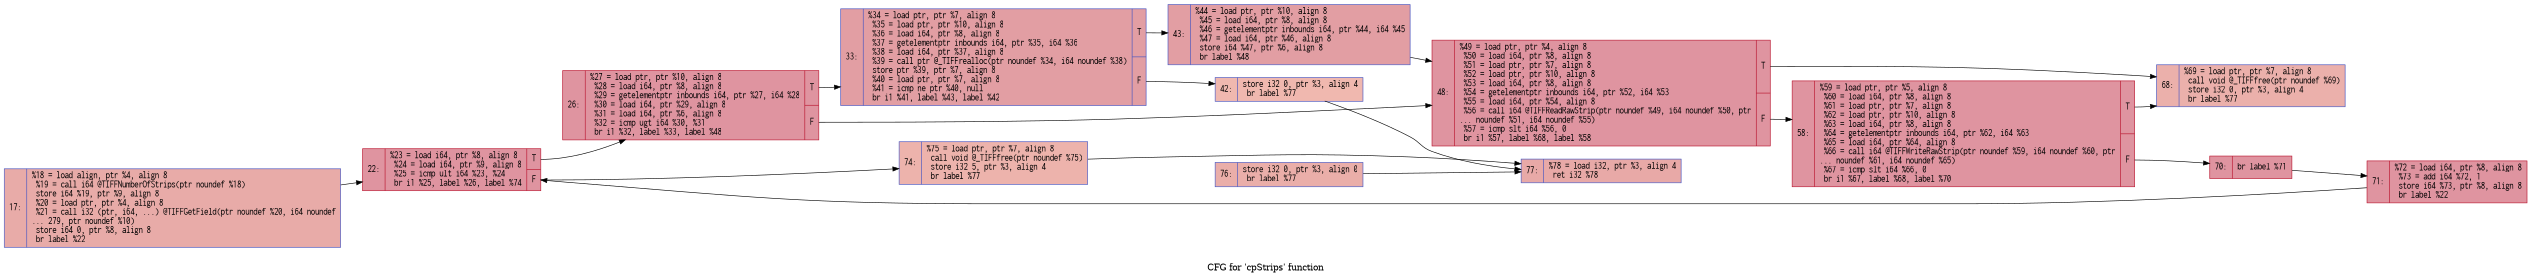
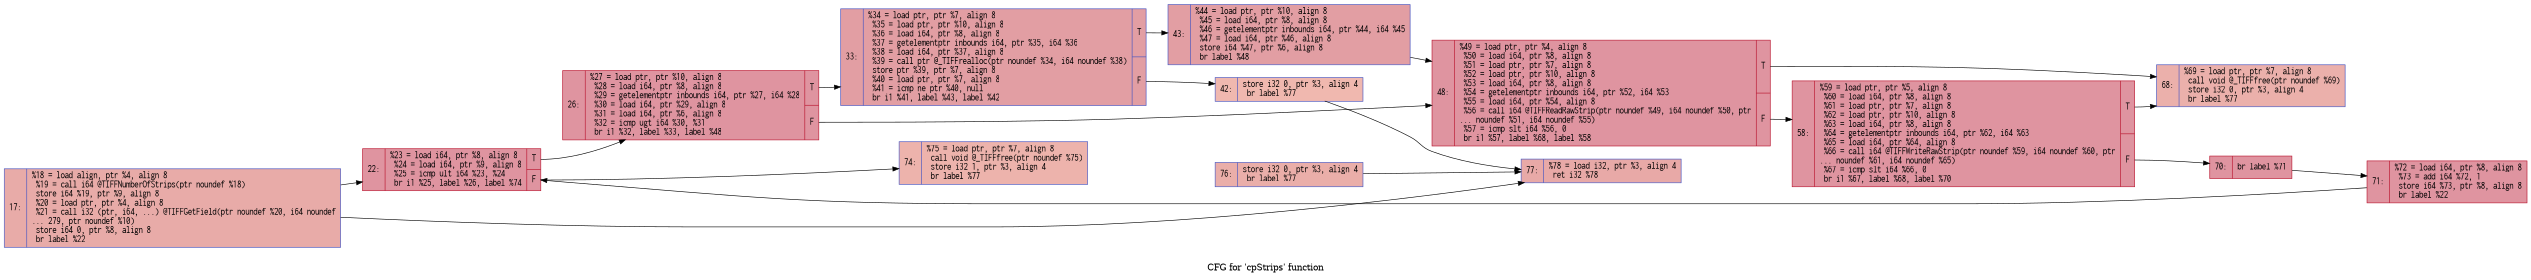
edge "74:" -> "77:": now "17:" -> "77:"
node "74:": text "store i32 5, ptr %3, align 4" -> "store i32 1, ptr %3, align 4"
node "76:": text "store i32 0, ptr %3, align 0" -> "store i32 0, ptr %3, align 4"
